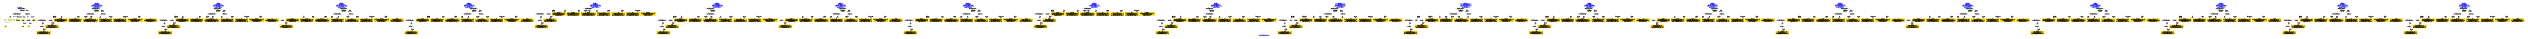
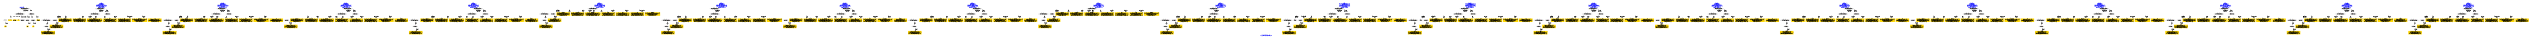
node "title": fillcolor lightgray -> gold
node "technique": added
node "accessionId": fillcolor gold -> lightgray
node "Concept1": fillcolor gold -> lightgray
edge "Person1" -> "artist": label "nameOfThePerson" -> "hasType"
